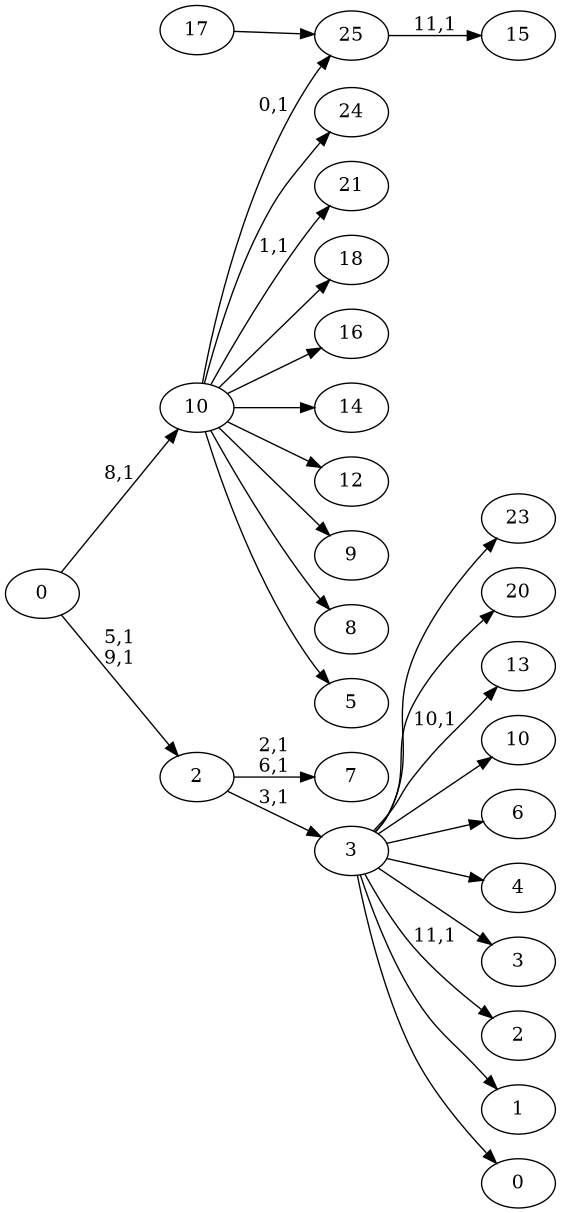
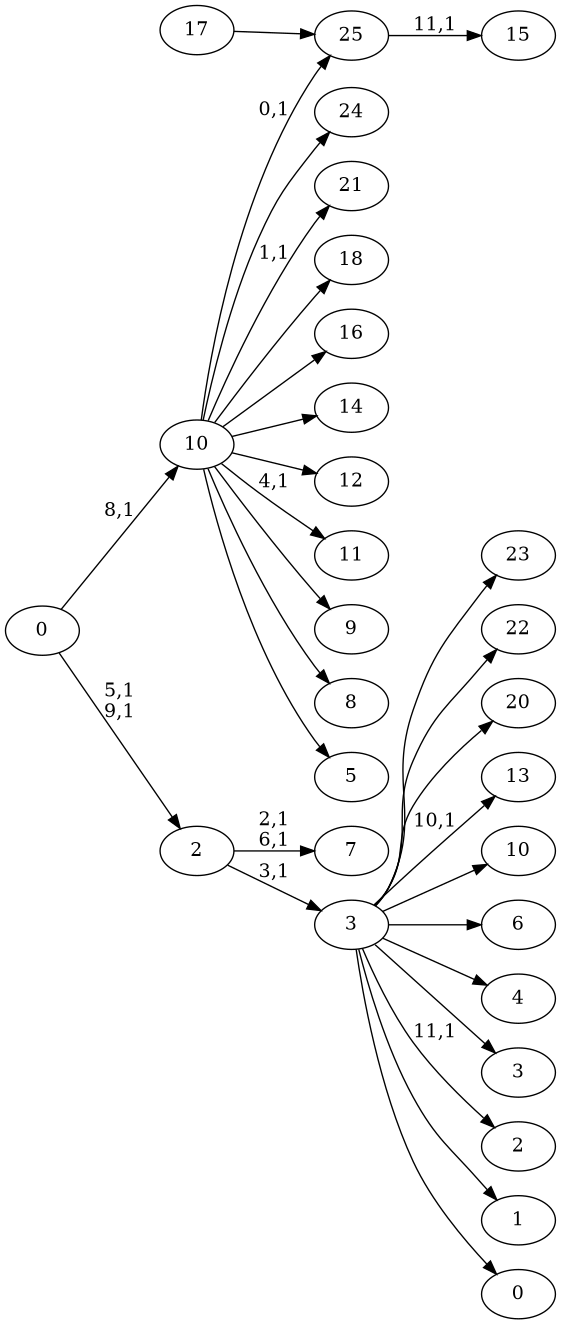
node "11": added
node "22": added
